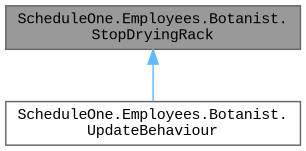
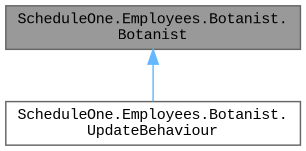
node "ScheduleOne.Employees.Botanist. StopDryingRack": label "ScheduleOne.Employees.Botanist. StopDryingRack" -> "ScheduleOne.Employees.Botanist. Botanist"
